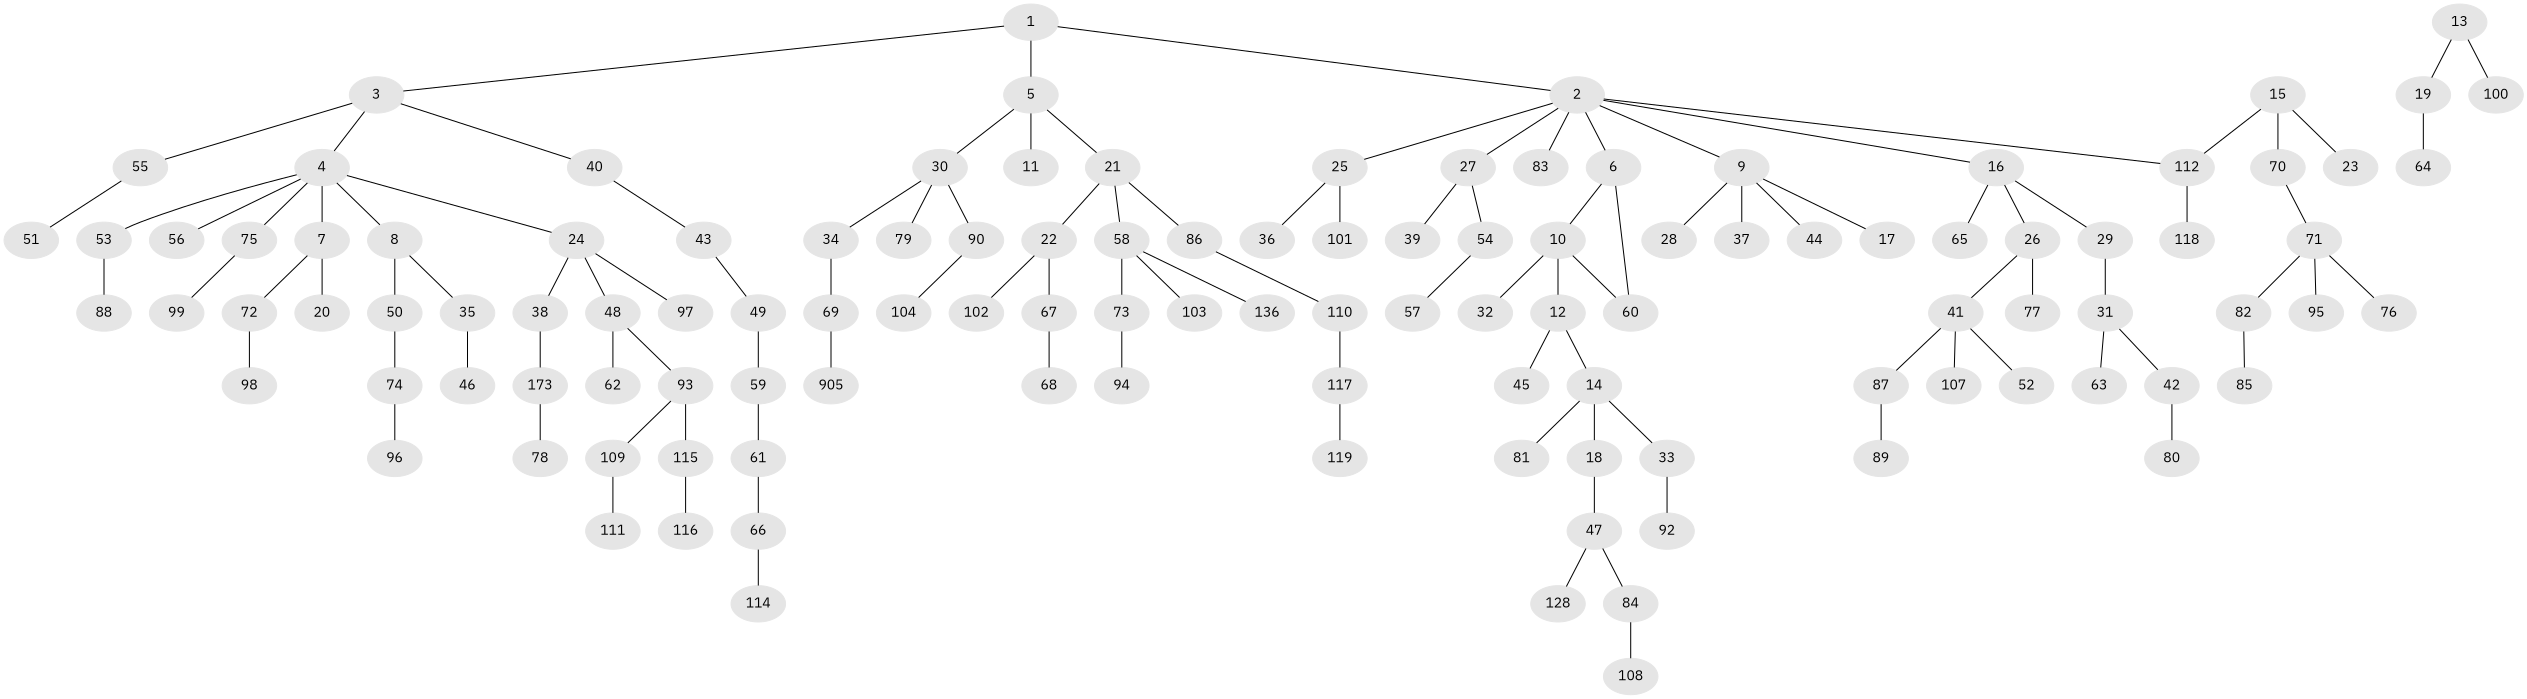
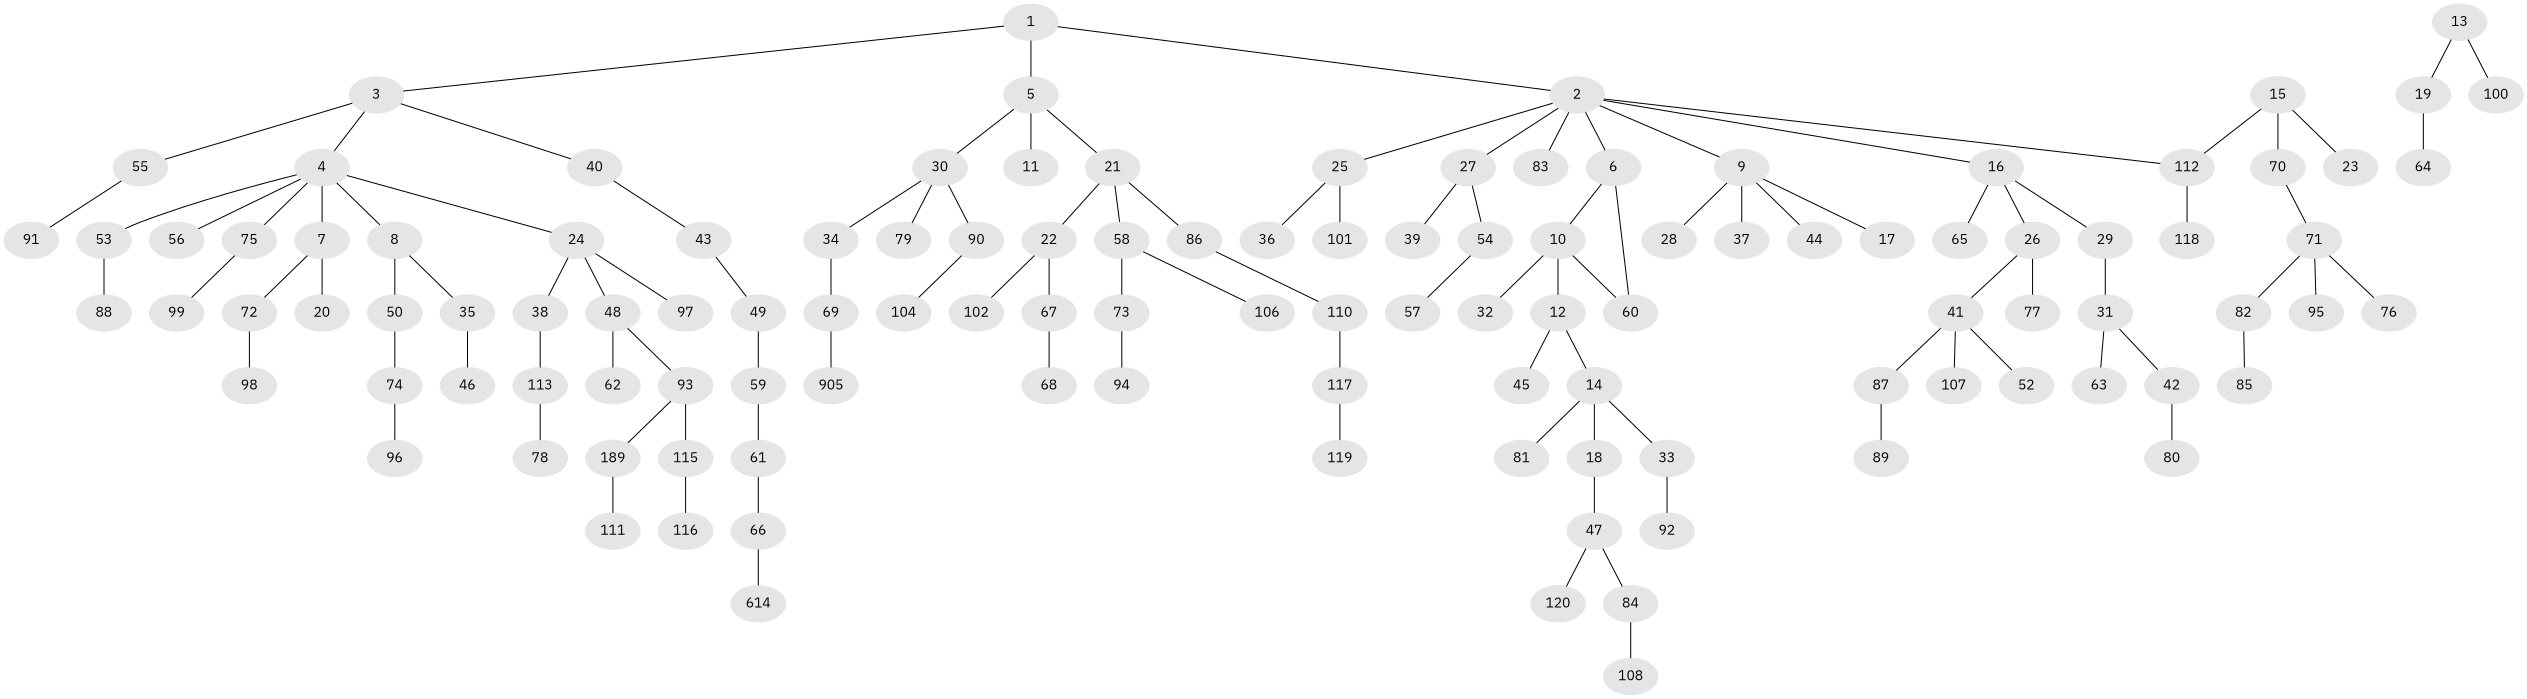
node "51": label "51" -> "91"
node "103": removed
node "136": label "136" -> "106"
node "173": label "173" -> "113"
node "109": label "109" -> "189"
node "114": label "114" -> "614"
node "128": label "128" -> "120"
